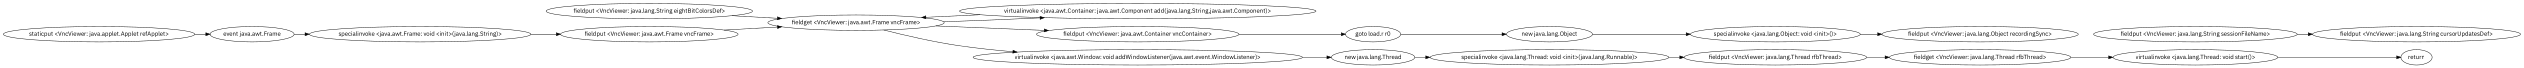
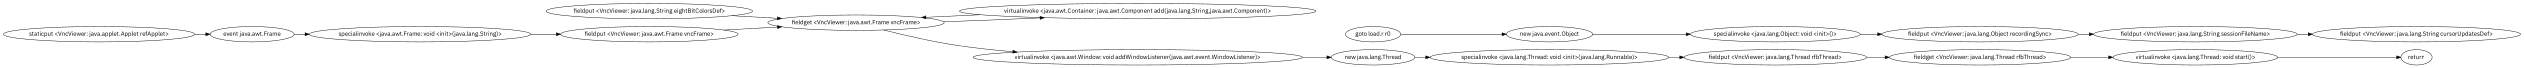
node "fieldput <VncViewer: java.awt.Container vncContainer>": removed
node "new java.lang.Object": label "new java.lang.Object" -> "new java.event.Object"
edge "fieldput <VncViewer: java.lang.Object recordingSync>" -> "fieldput <VncViewer: java.lang.String sessionFileName>": added
